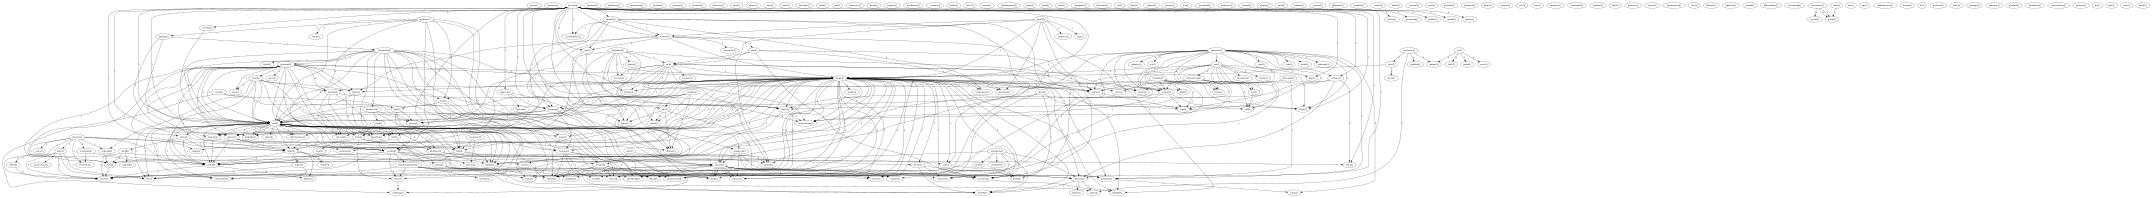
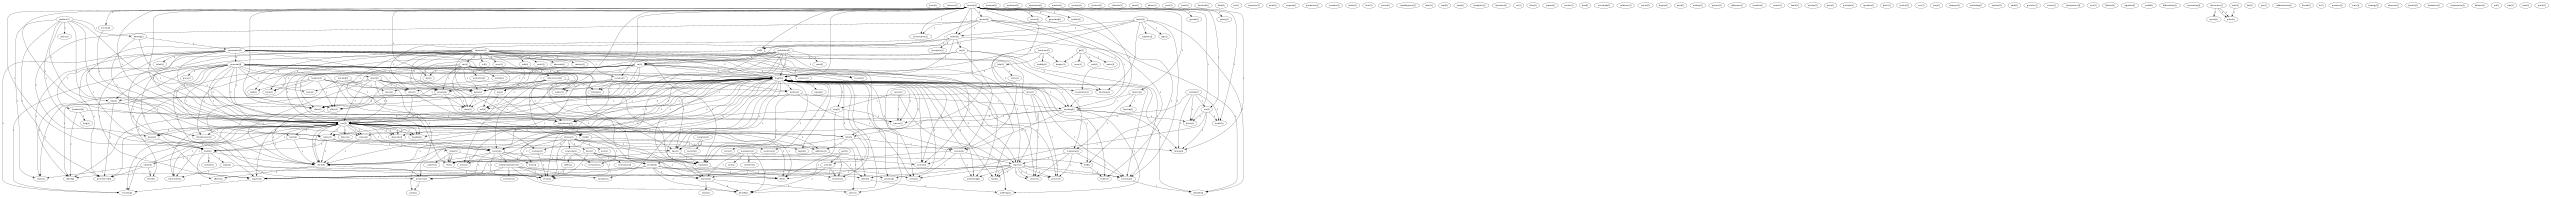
edge "drug(54)" -> "hold(2)": now "reintroducing(1)" -> "hold(2)"
edge "society(6)" -> "permits(1)": now "society(6)" -> "explain(2)"
edge "remains(2)" -> "support(2)": reversed
edge "revenue(2)" -> "fund(1)": removed, label "1"
